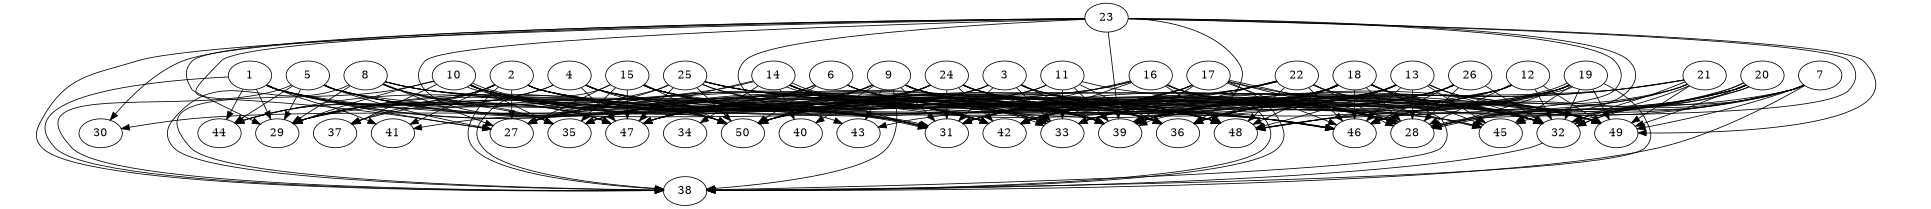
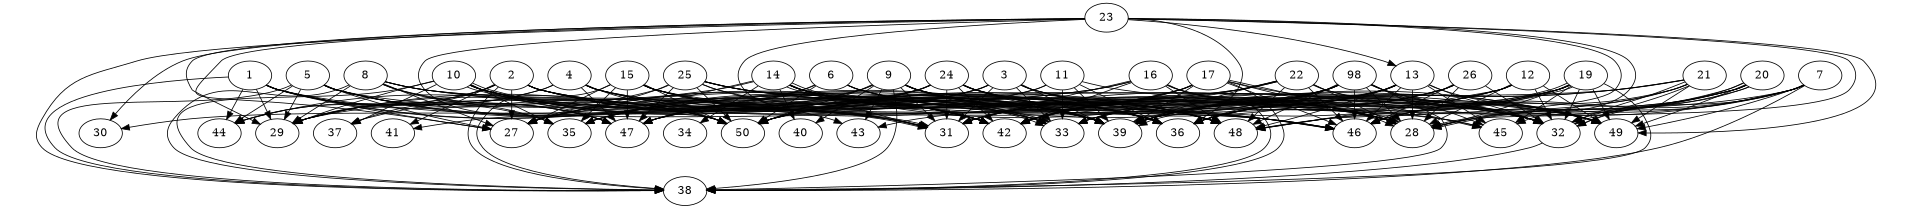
edge "23" -> "39": now "23" -> "13"
node "18": label "18" -> "98"
edge "1" -> "41": removed
